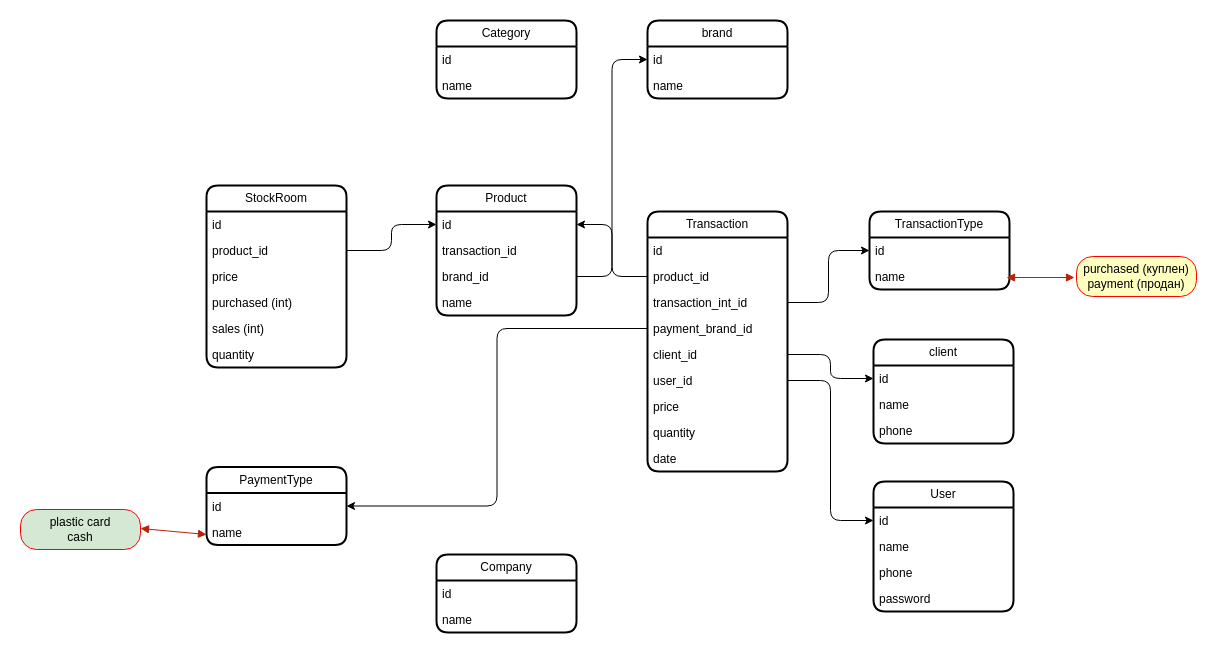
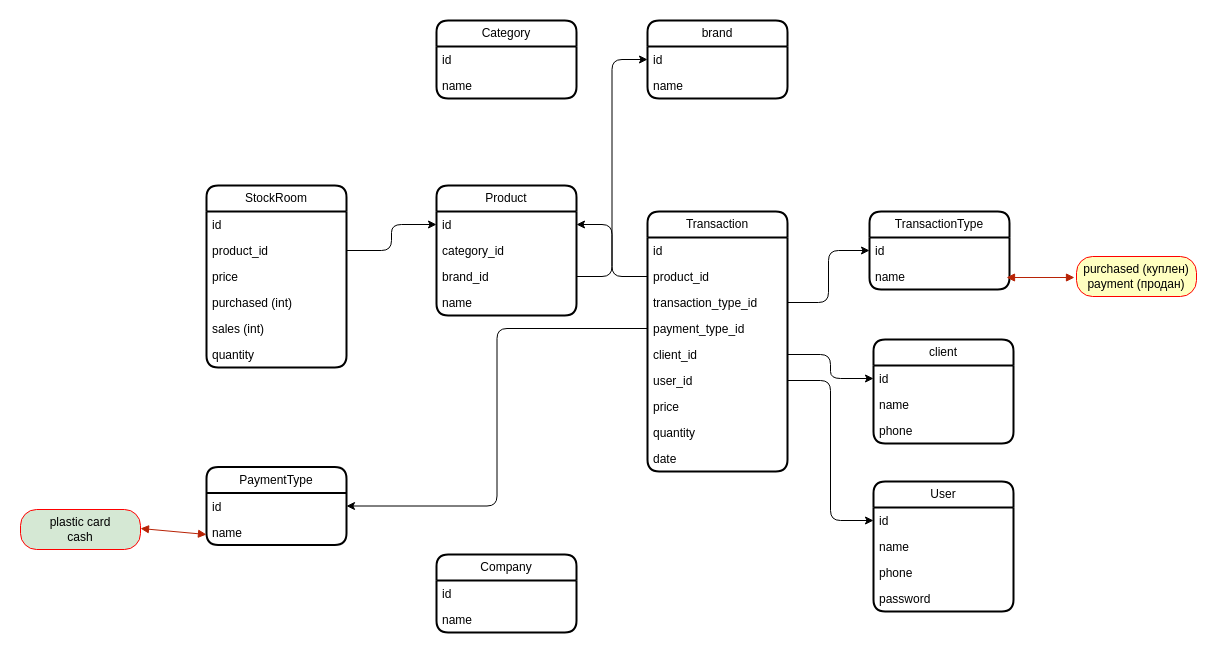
node "transaction_id": label "transaction_id" -> "category_id"
node "transaction_int_id": label "transaction_int_id" -> "transaction_type_id"
node "payment_brand_id": label "payment_brand_id" -> "payment_type_id"
